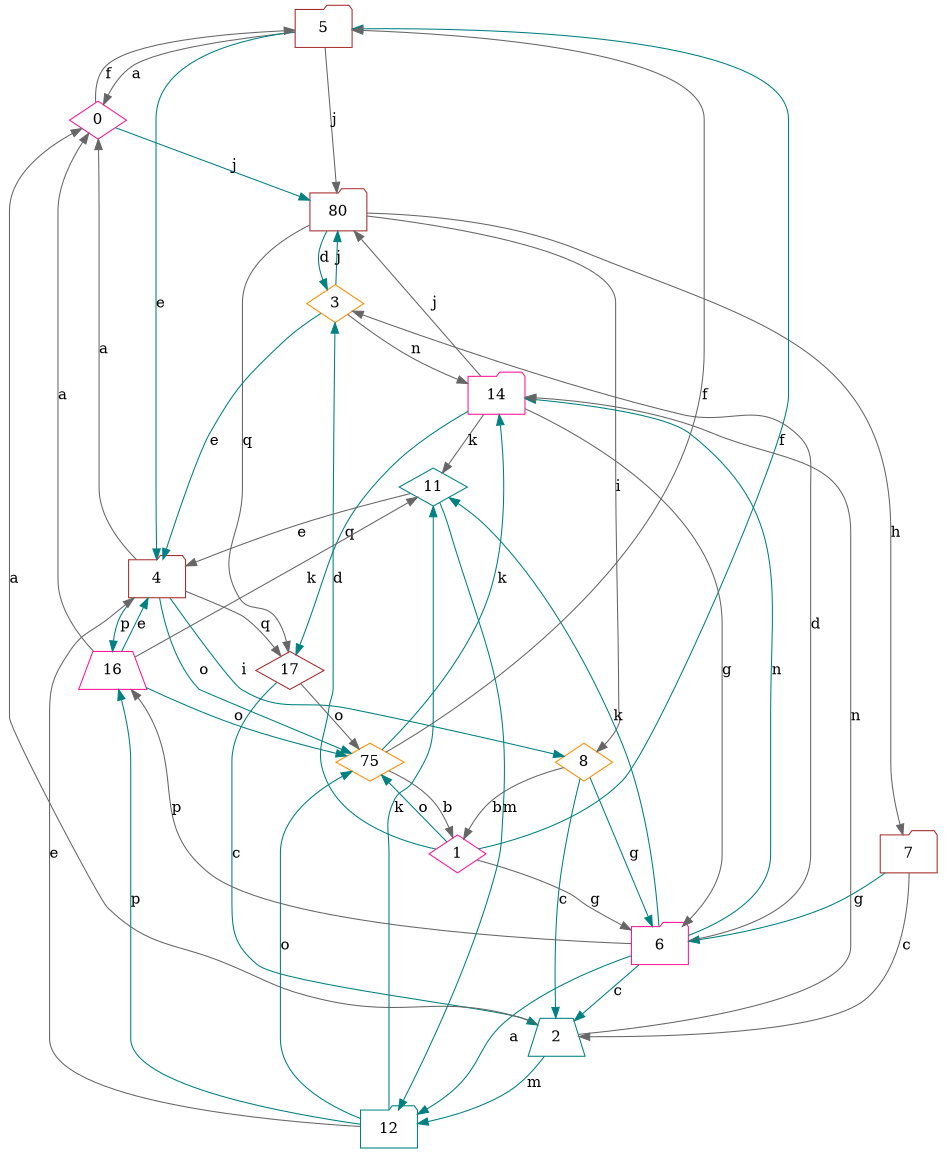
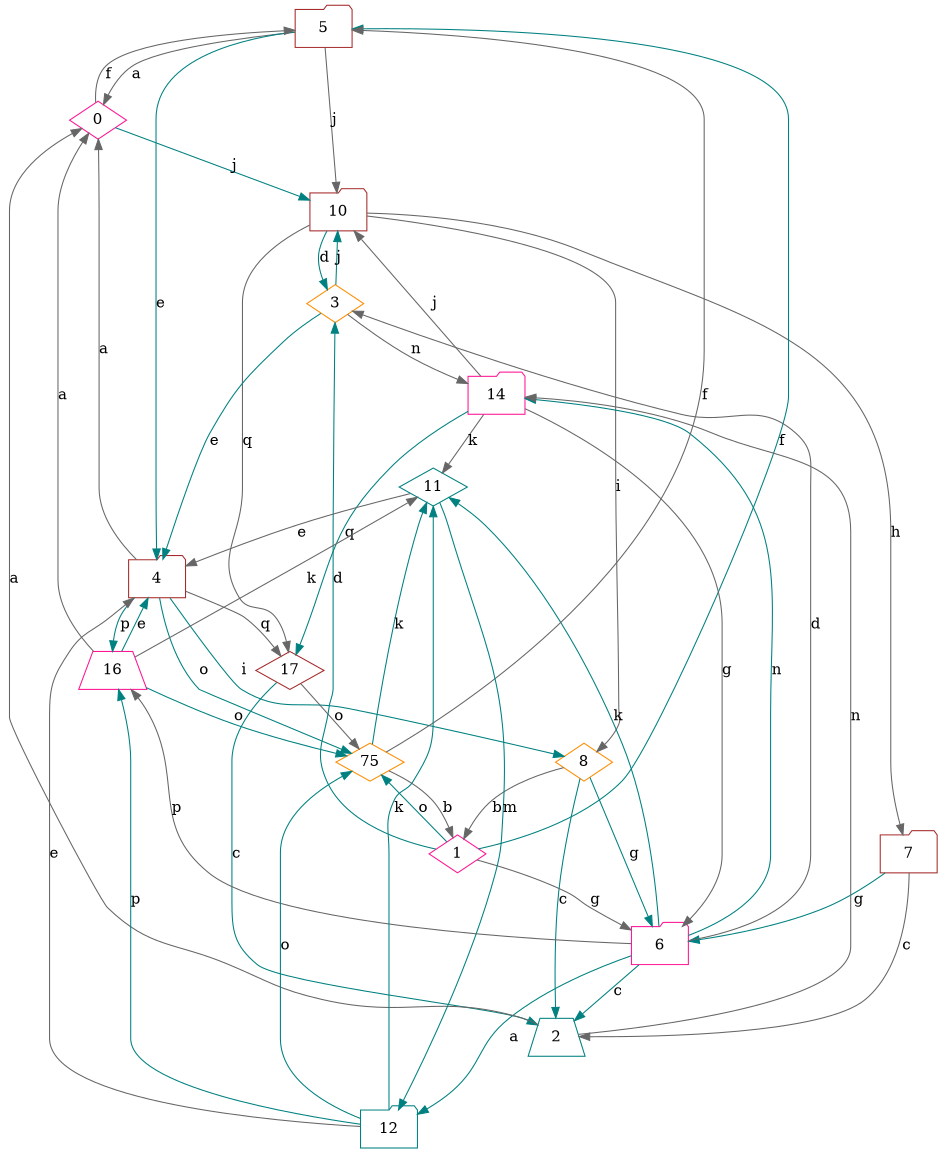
node "80": label "80" -> "10"
edge "75" -> "14": now "75" -> "11"
edge "2" -> "12": removed, label "m"
